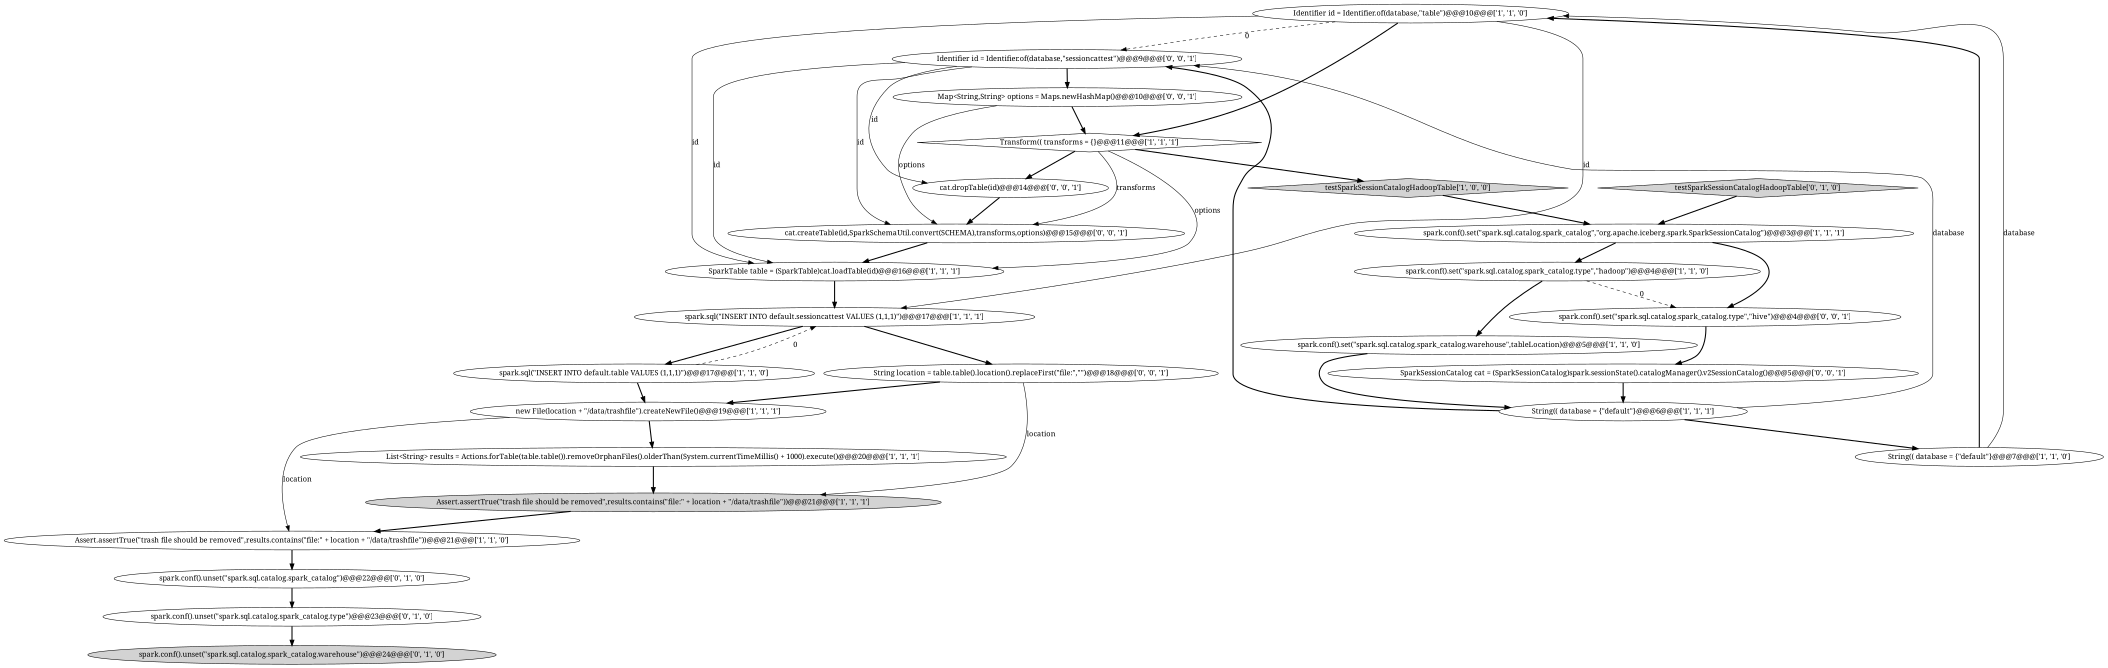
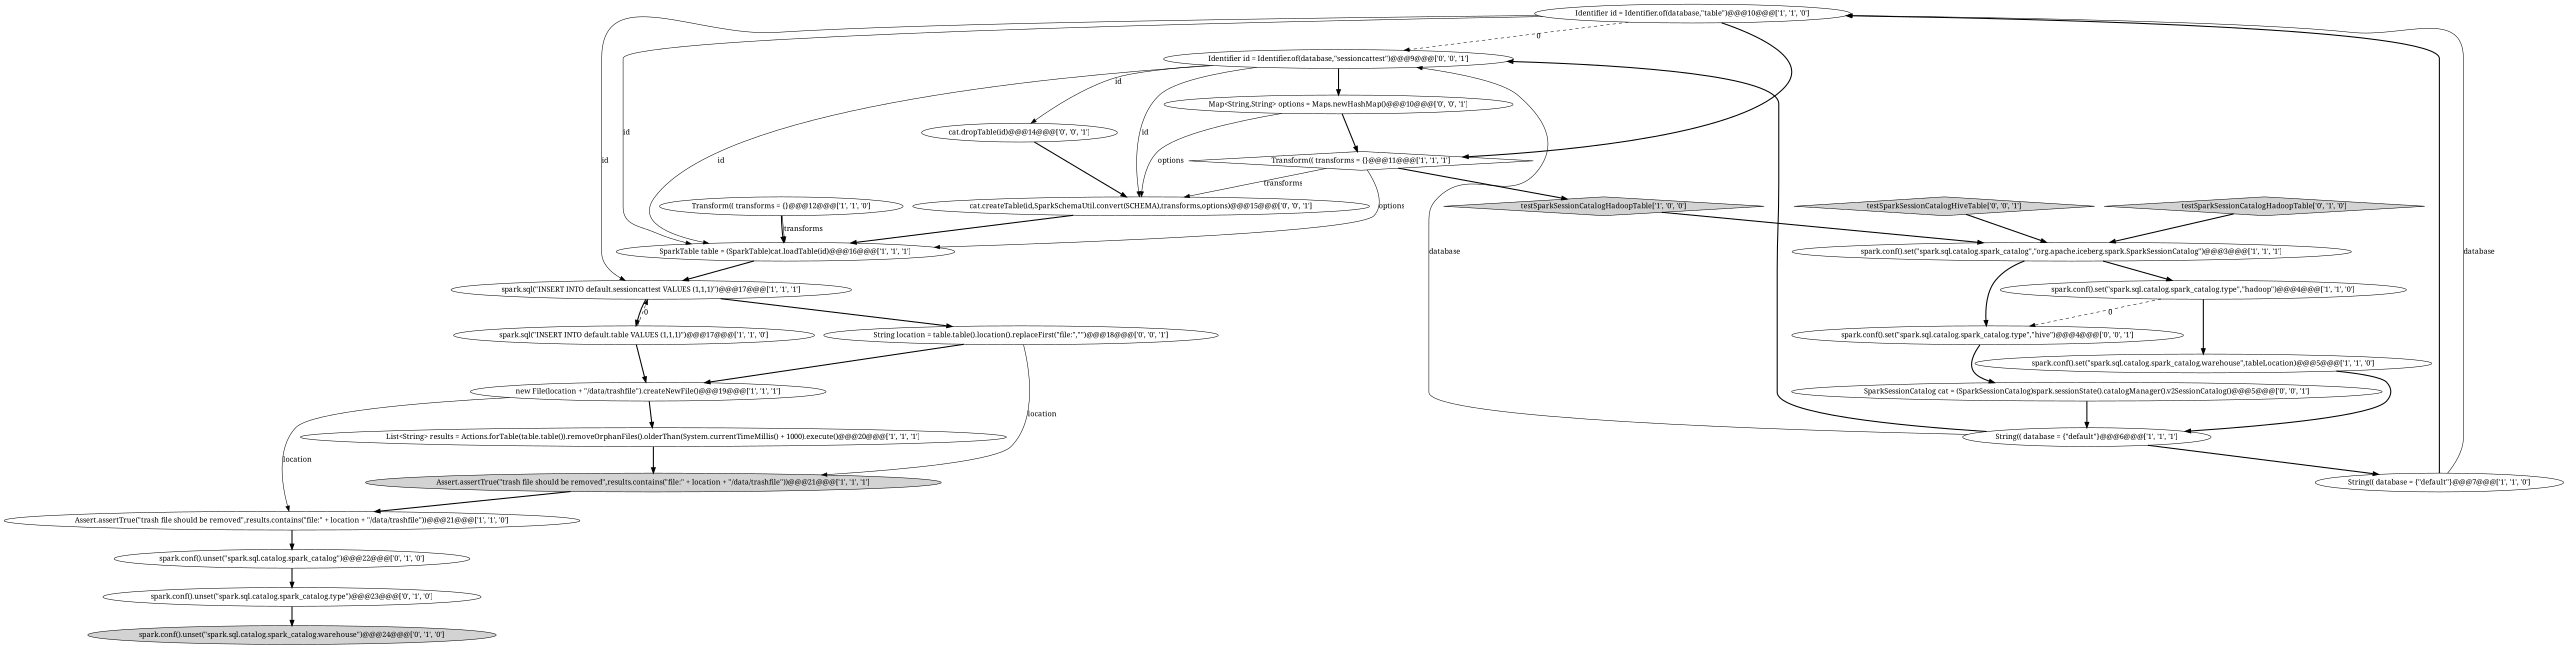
edge "Transform(( transforms = {}@@@11@@@['1', '1', '1']" -> "cat.dropTable(id)@@@14@@@['0', '0', '1']": removed
node "Transform(( transforms = {}@@@12@@@['1', '1', '0']": added
node "testSparkSessionCatalogHiveTable['0', '0', '1']": added
